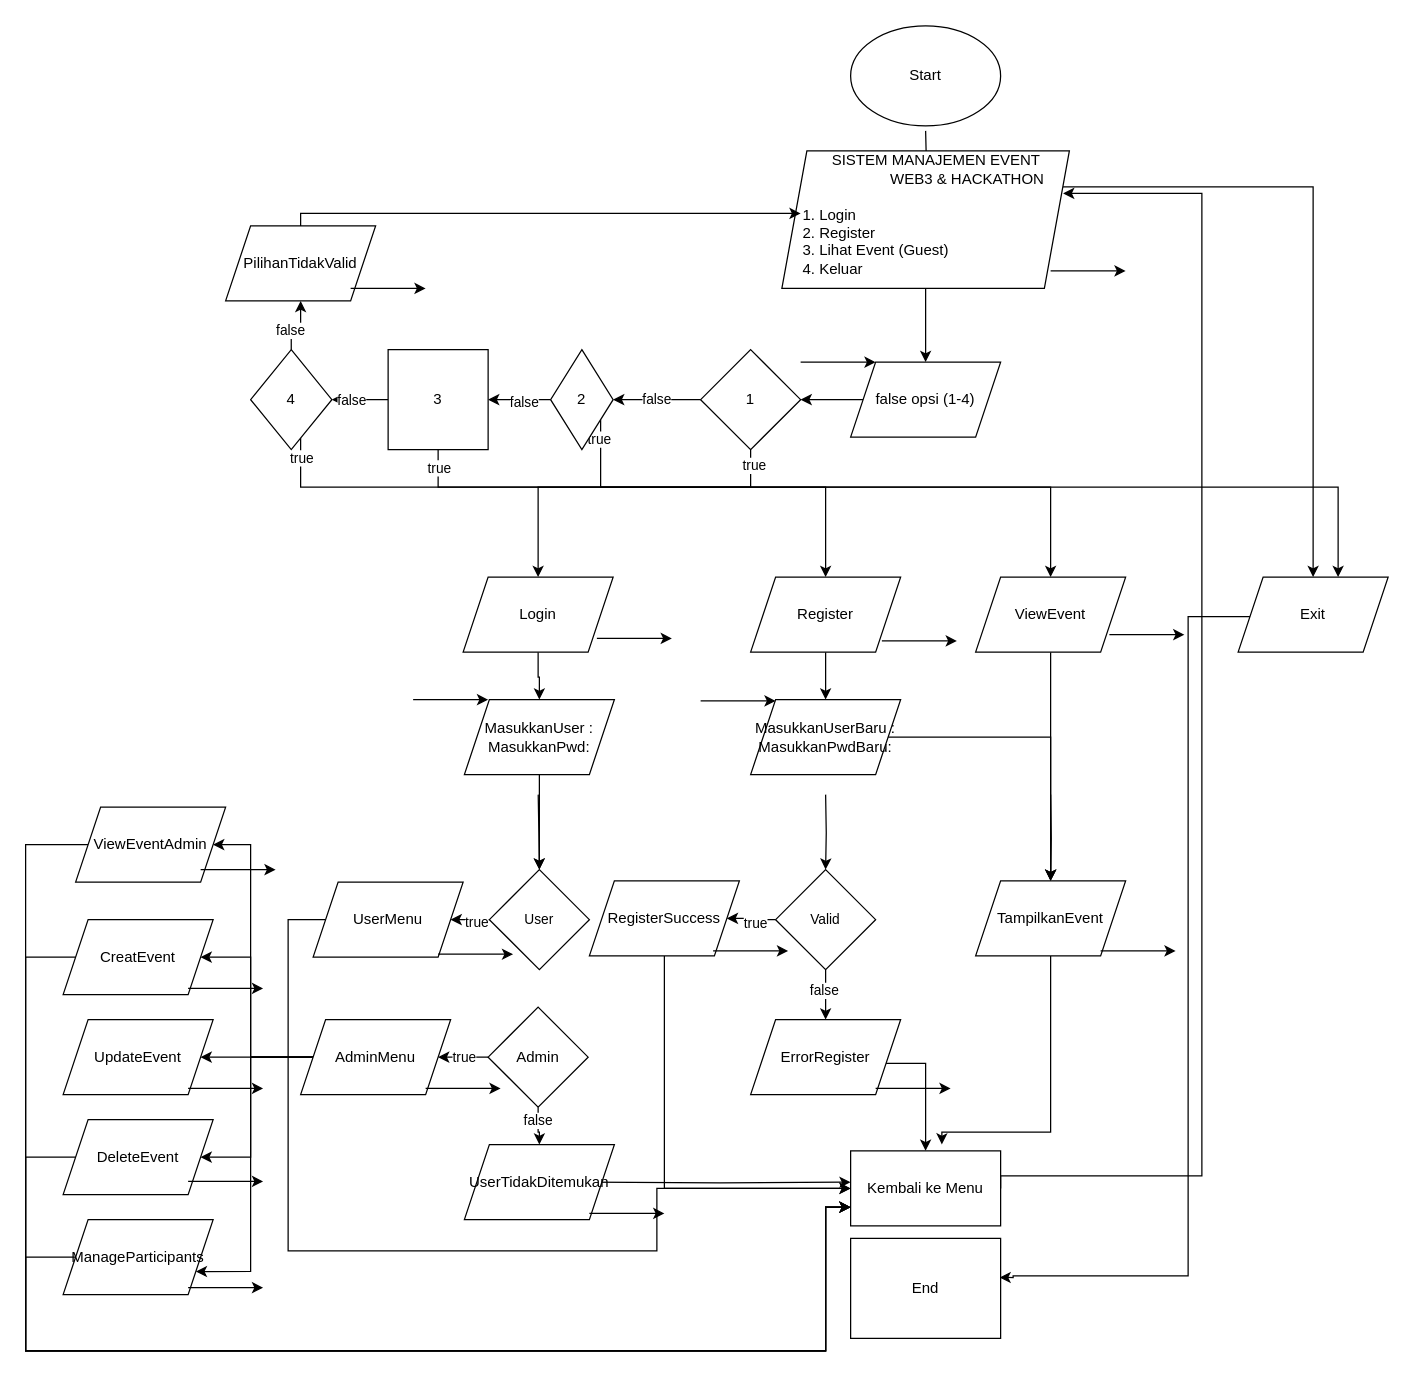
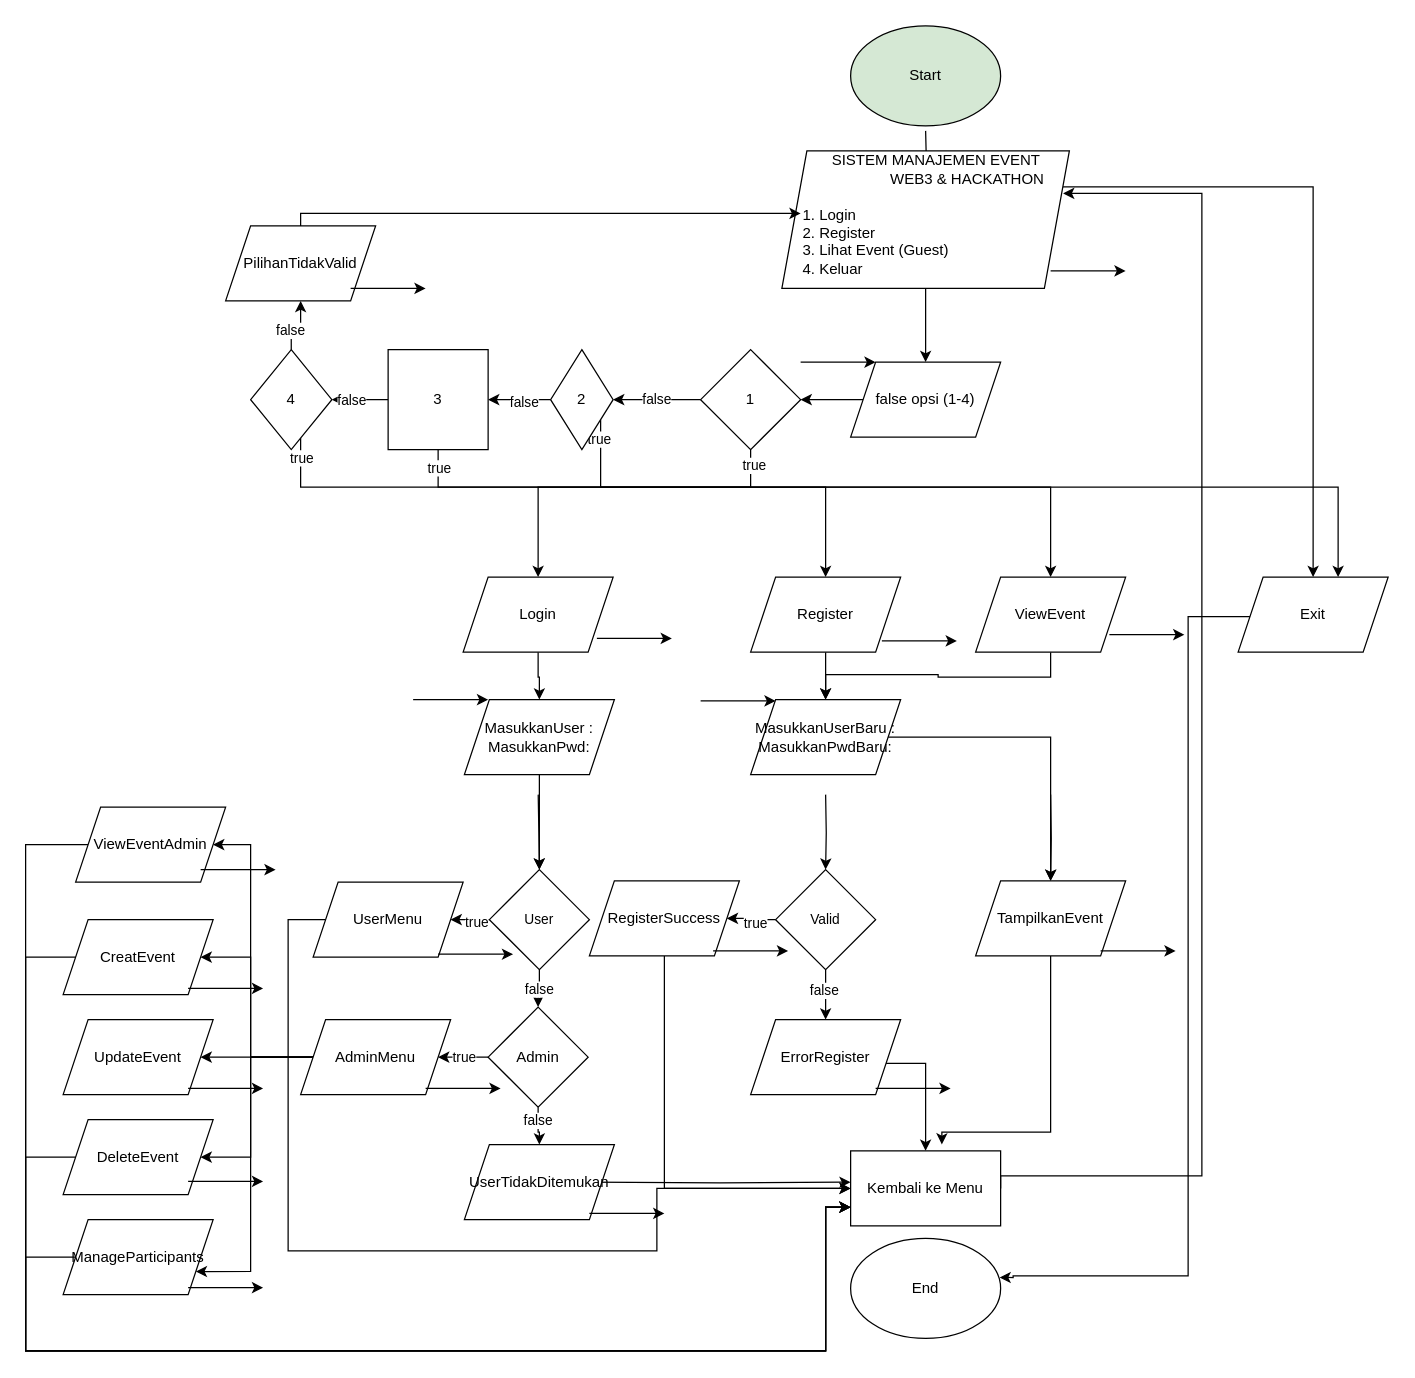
node "Start": fillcolor #ffffff -> #d5e8d4
edge "ViewEvent" -> "TampilkanEvent": now "ViewEvent" -> "MasukkanUserBaru : MasukkanPwdBaru:"
edge "User" -> "Admin": added, label "false"
node "End": shape rectangle -> ellipse
